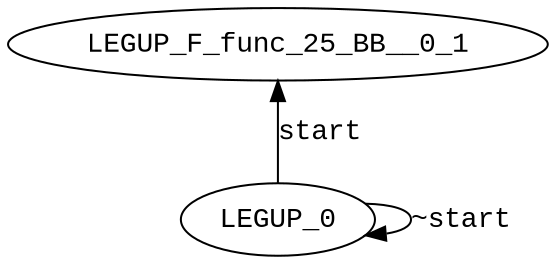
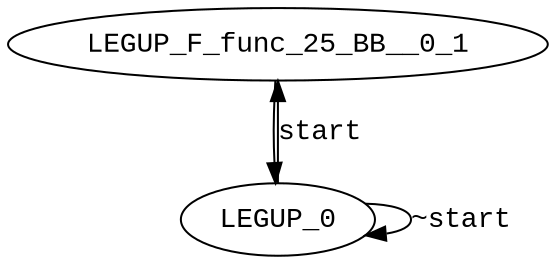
edge "LEGUP_F_func_25_BB__0_1" -> "LEGUP_0": added
